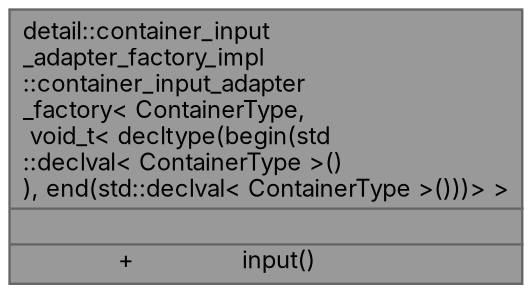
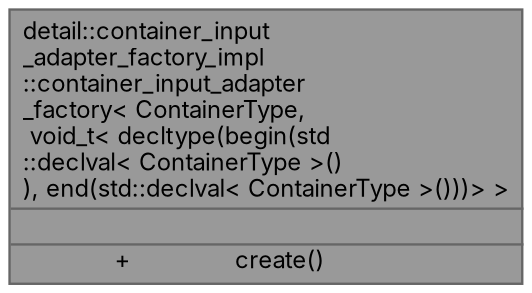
node "detail::container_input": text "input()" -> "create()"
